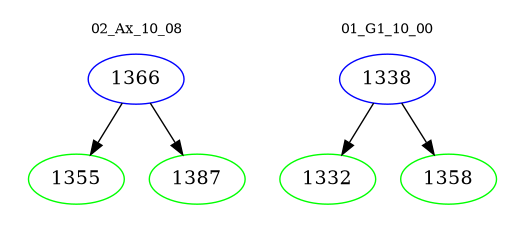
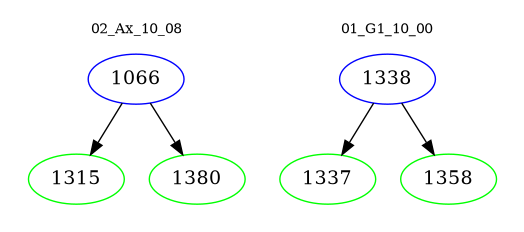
node "1366": label "1366" -> "1066"
node "1355": label "1355" -> "1315"
node "1387": label "1387" -> "1380"
node "1332": label "1332" -> "1337"
